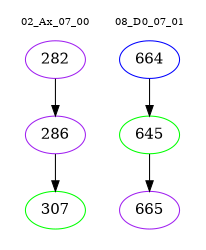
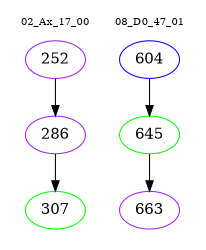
cluster "02_Ax_07_00": label "02_Ax_07_00" -> "02_Ax_17_00"
cluster "08_D0_07_01": label "08_D0_07_01" -> "08_D0_47_01"
node "282": label "282" -> "252"
node "664": label "664" -> "604"
node "665": label "665" -> "663"
